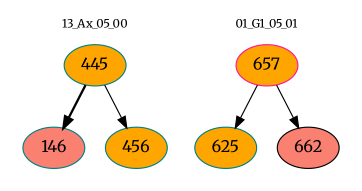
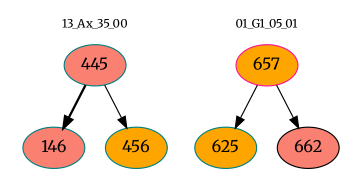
cluster "13_Ax_05_00": label "13_Ax_05_00" -> "13_Ax_35_00"
node "445": fillcolor orange -> salmon
